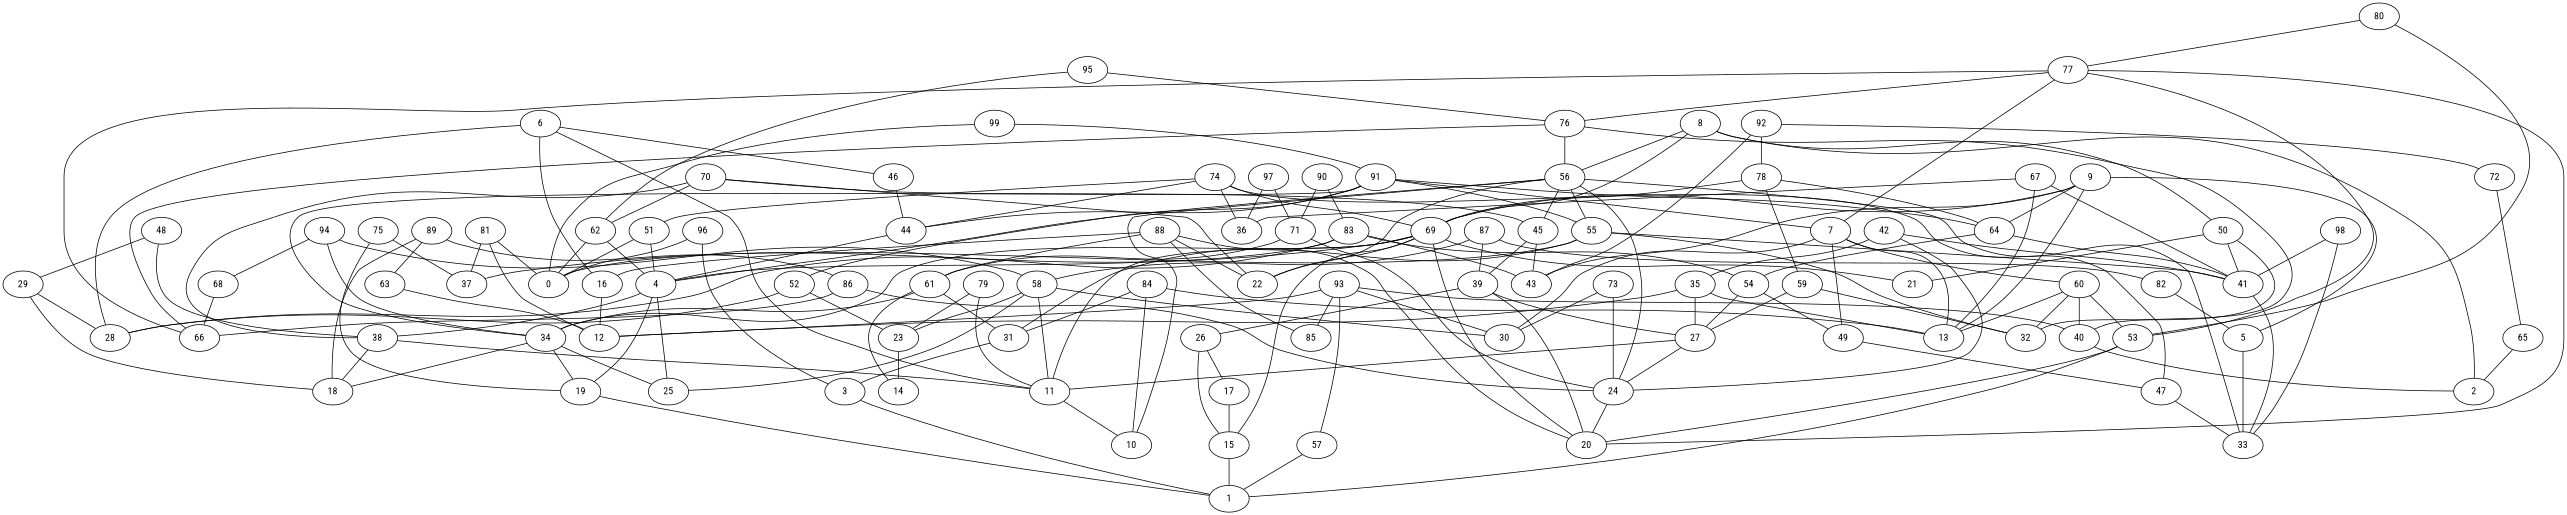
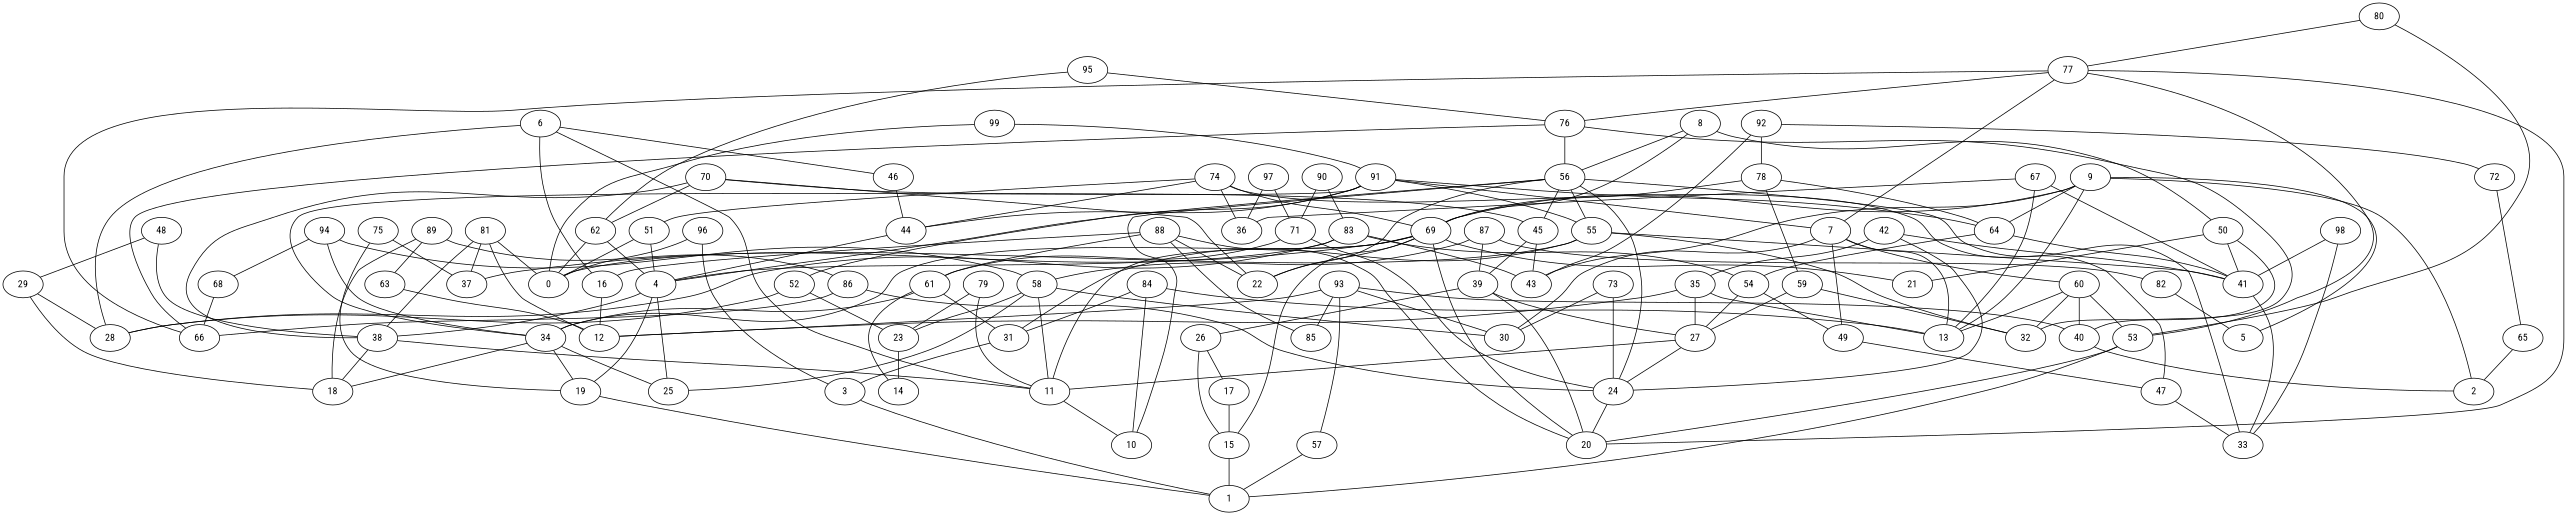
edge "8" -- "2": now "9" -- "2"
edge "81" -- "38": added
edge "5" -- "33": removed
